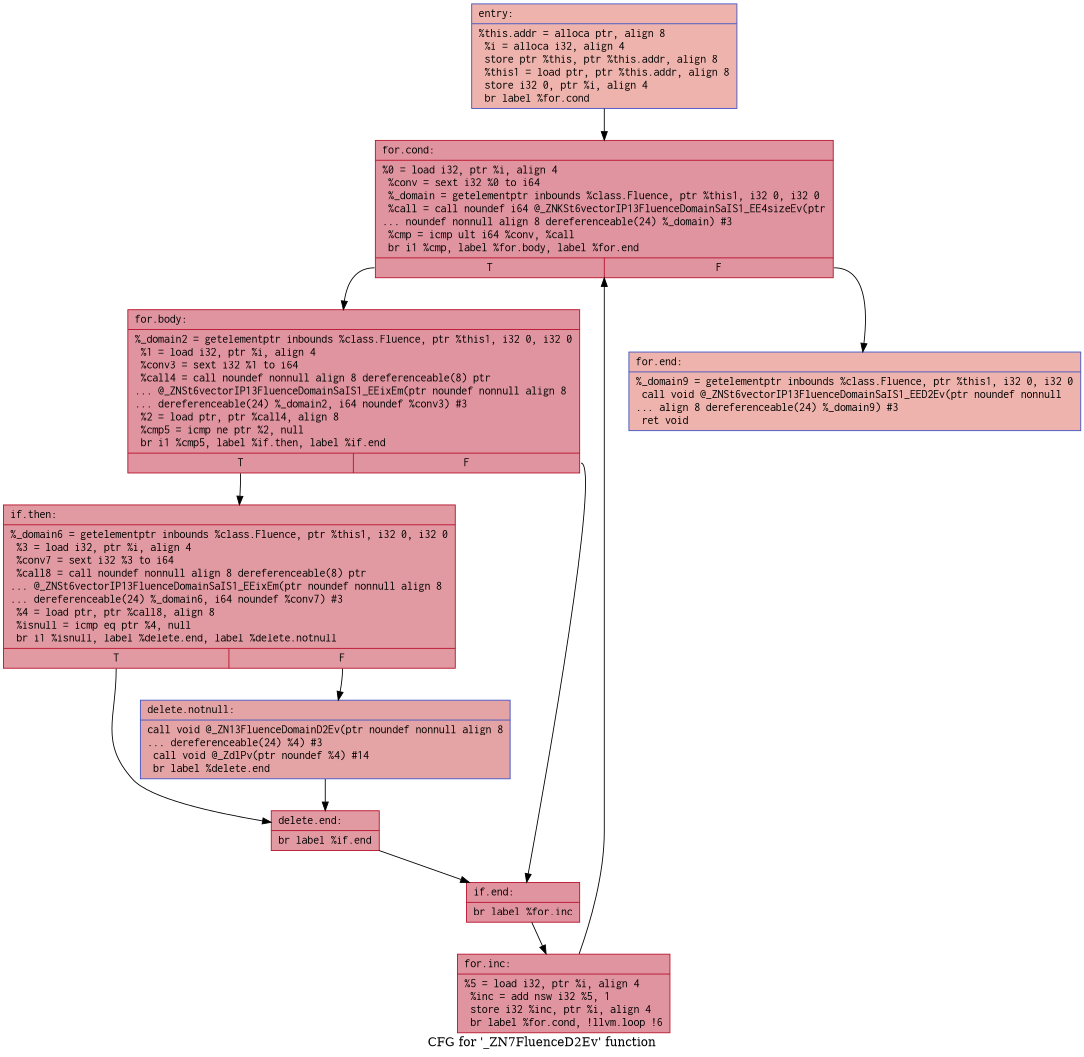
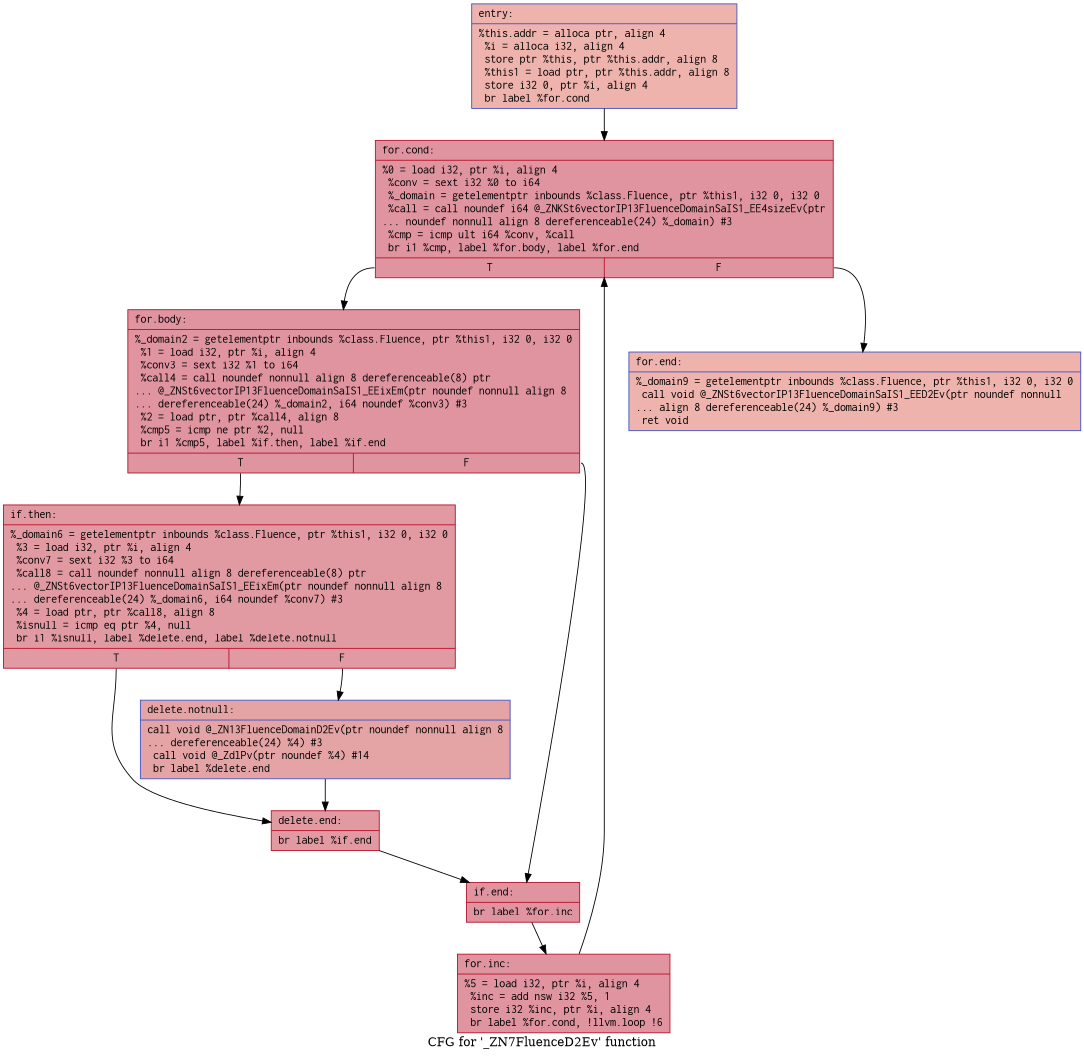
node "entry:": text "%this.addr = alloca ptr, align 8" -> "%this.addr = alloca ptr, align 4"
